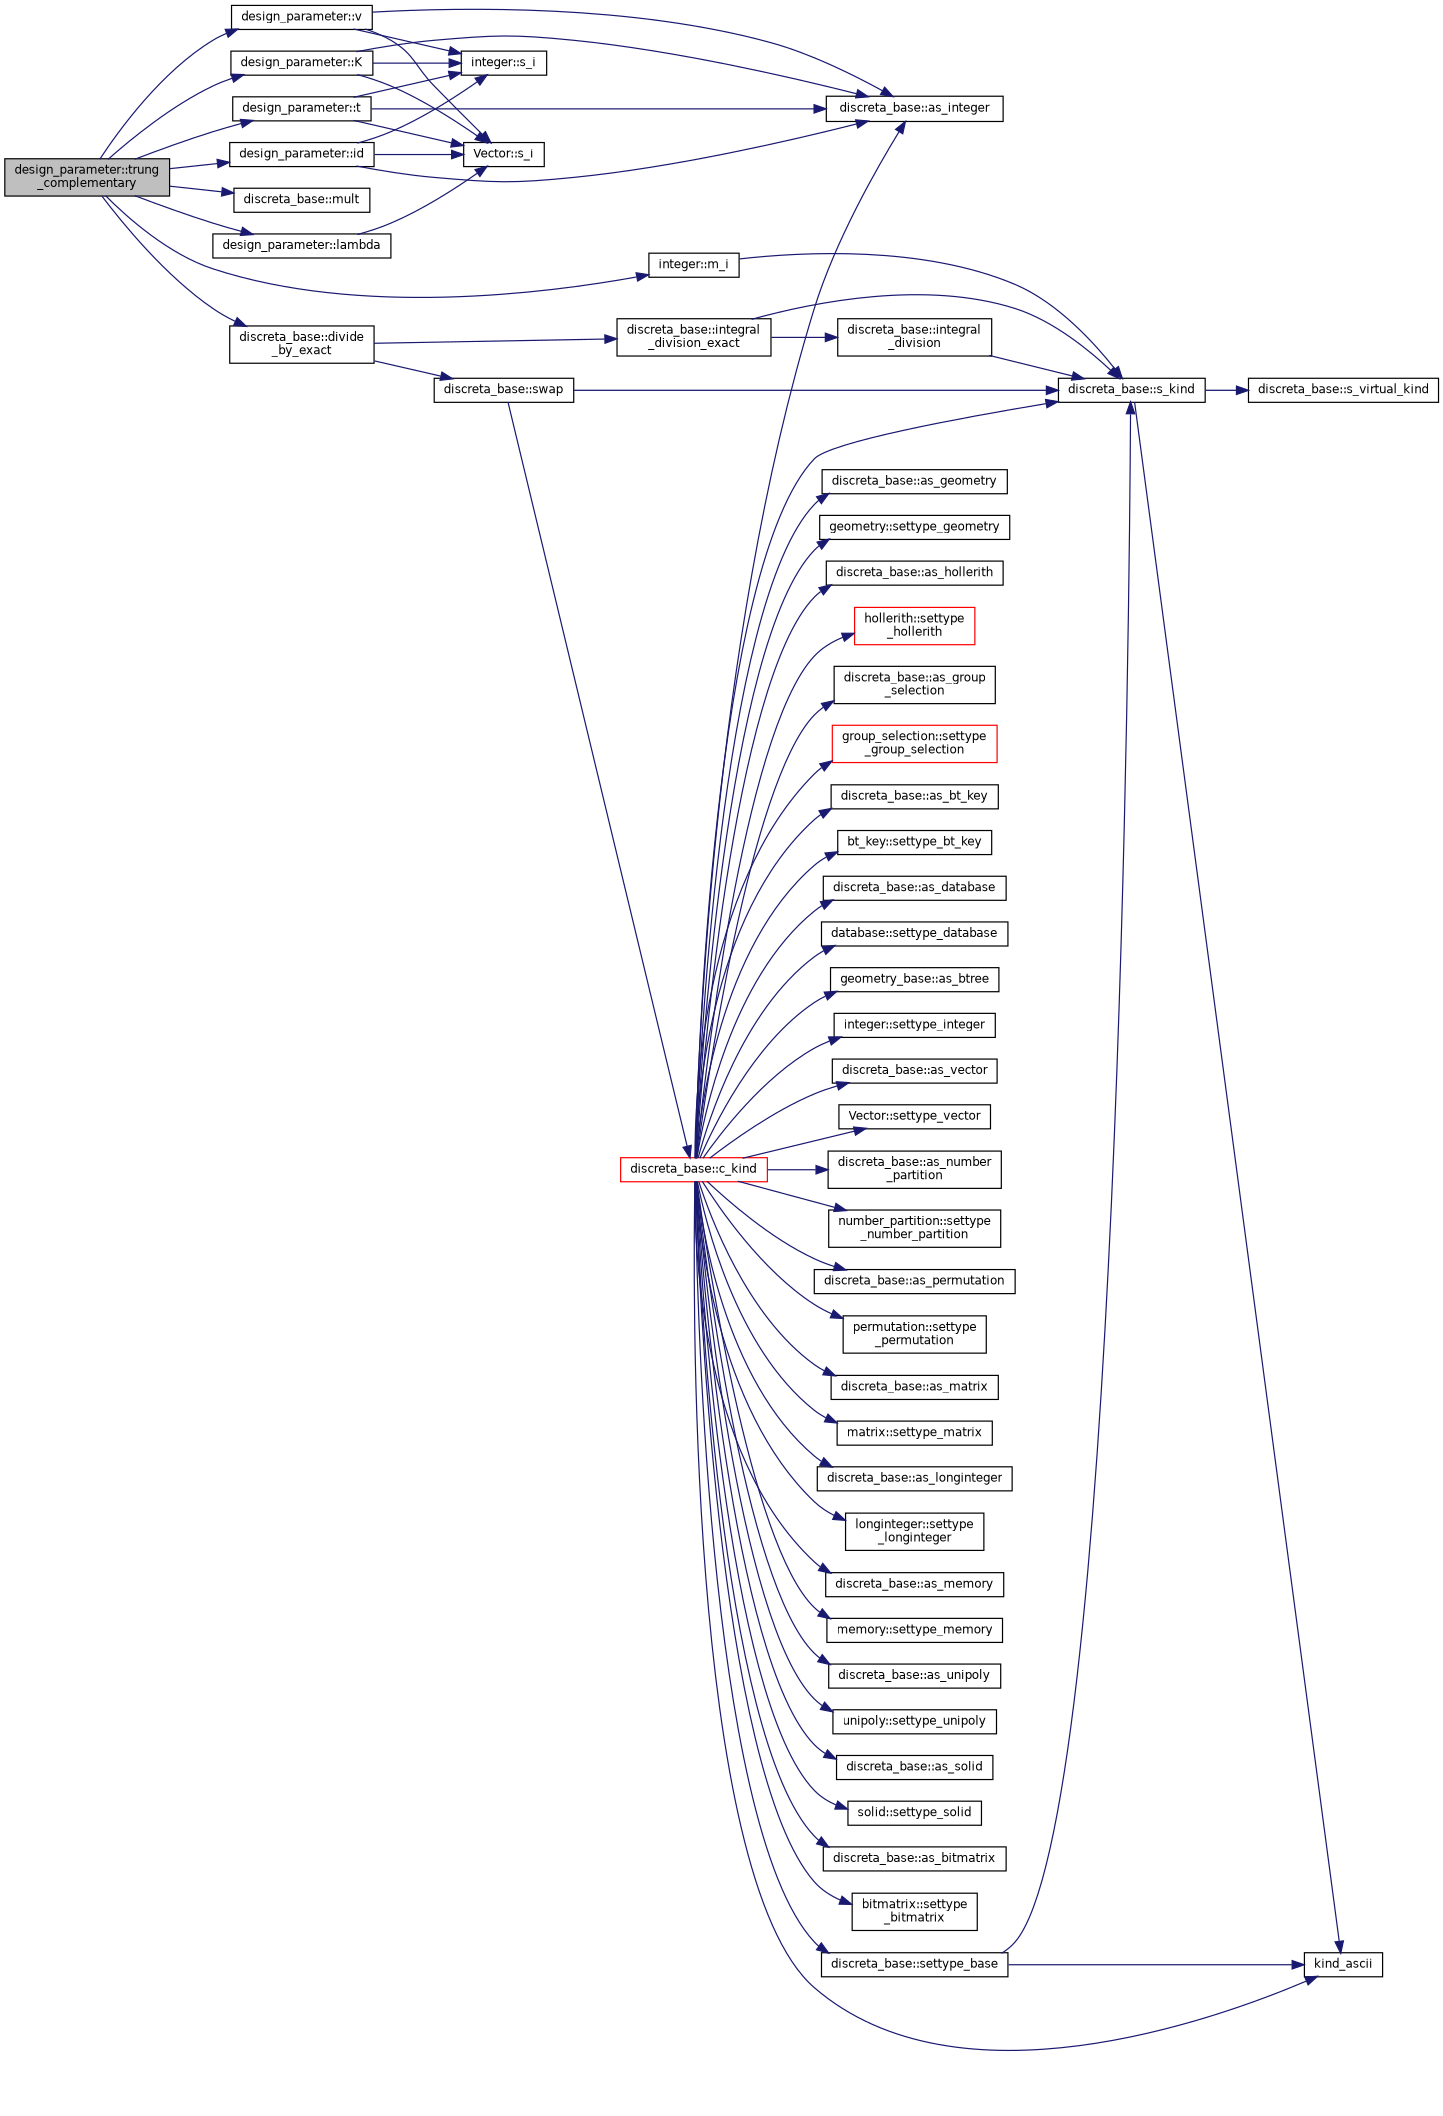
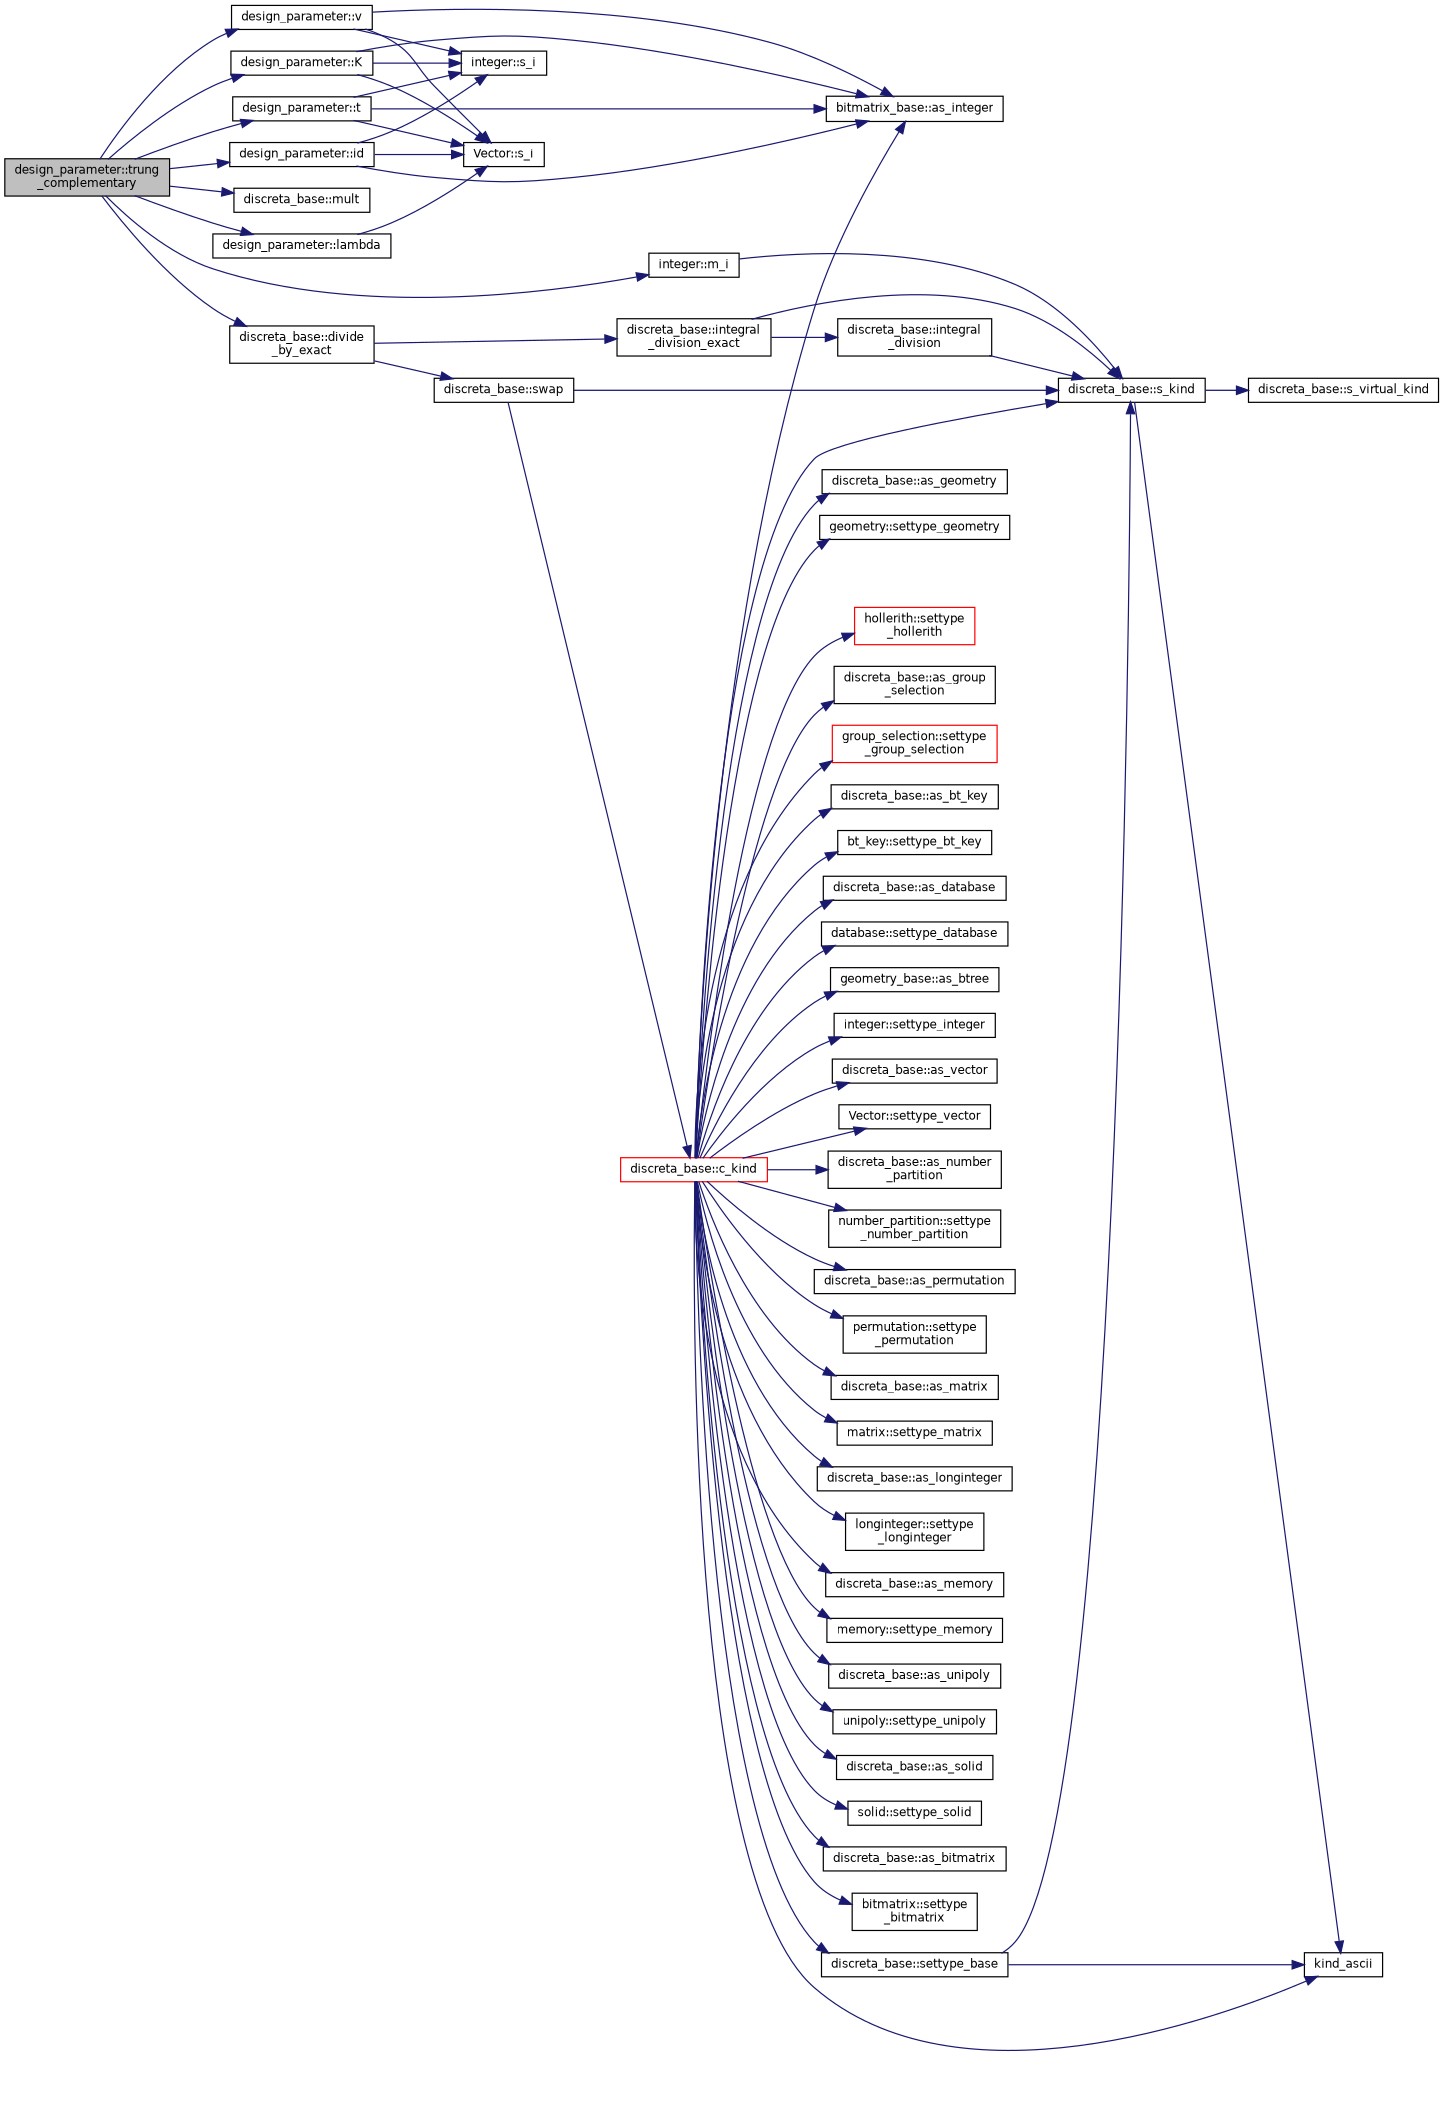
node "discreta_base::as_integer": label "discreta_base::as_integer" -> "bitmatrix_base::as_integer"
node "discreta_base::as_hollerith": removed
